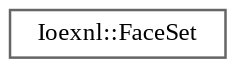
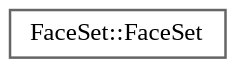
node "Ioexnl::FaceSet": label "Ioexnl::FaceSet" -> "FaceSet::FaceSet"
